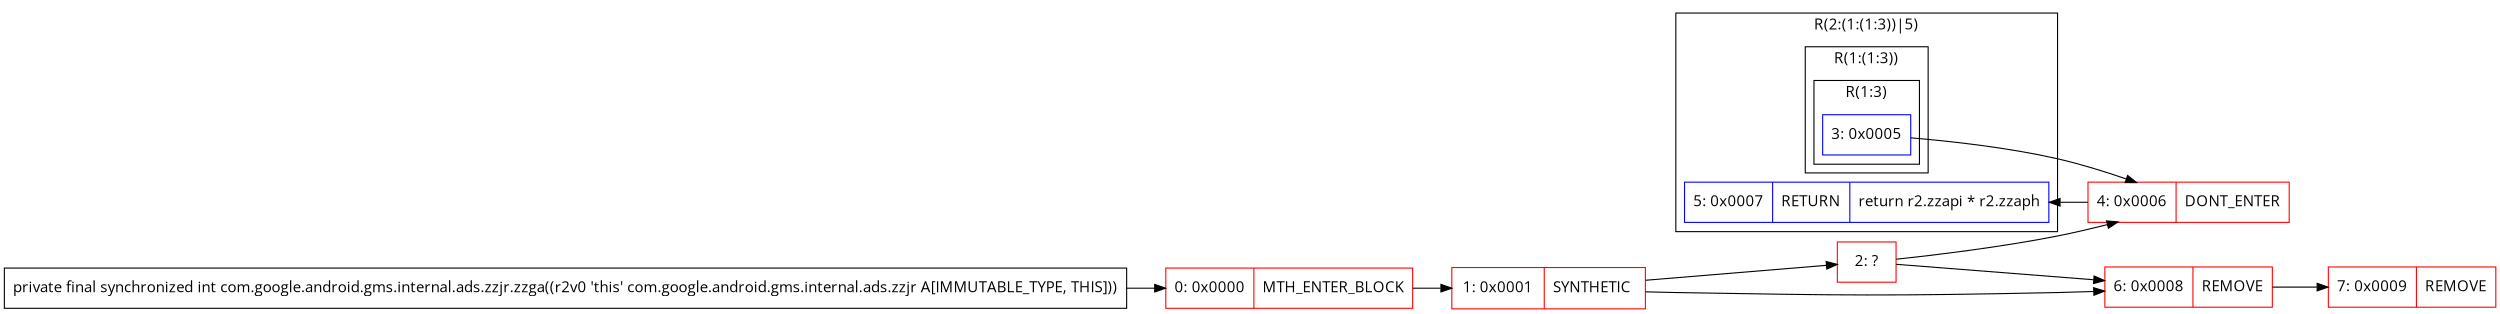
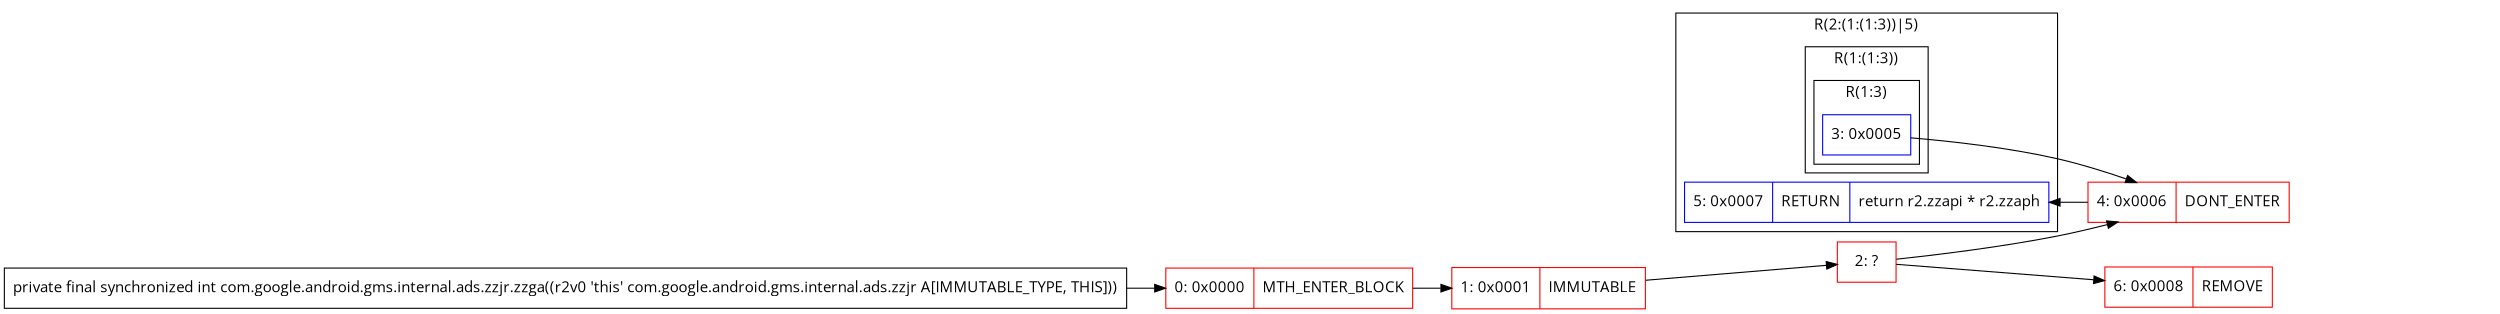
node "7: 0x0009": removed
node "1: 0x0001": text "SYNTHETIC" -> "IMMUTABLE"
edge "1: 0x0001" -> "6: 0x0008": removed
